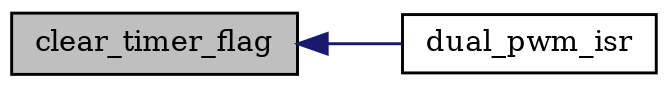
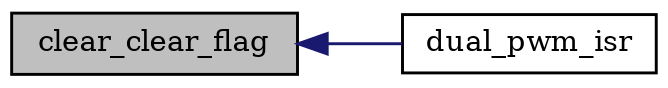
node "clear_timer_flag": label "clear_timer_flag" -> "clear_clear_flag"
